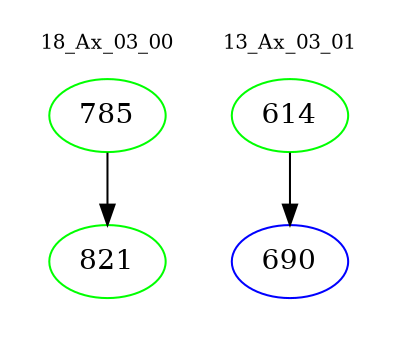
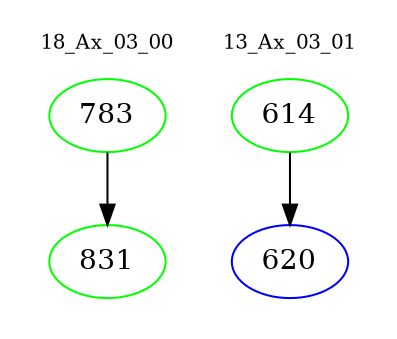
node "785": label "785" -> "783"
node "821": label "821" -> "831"
node "690": label "690" -> "620"
